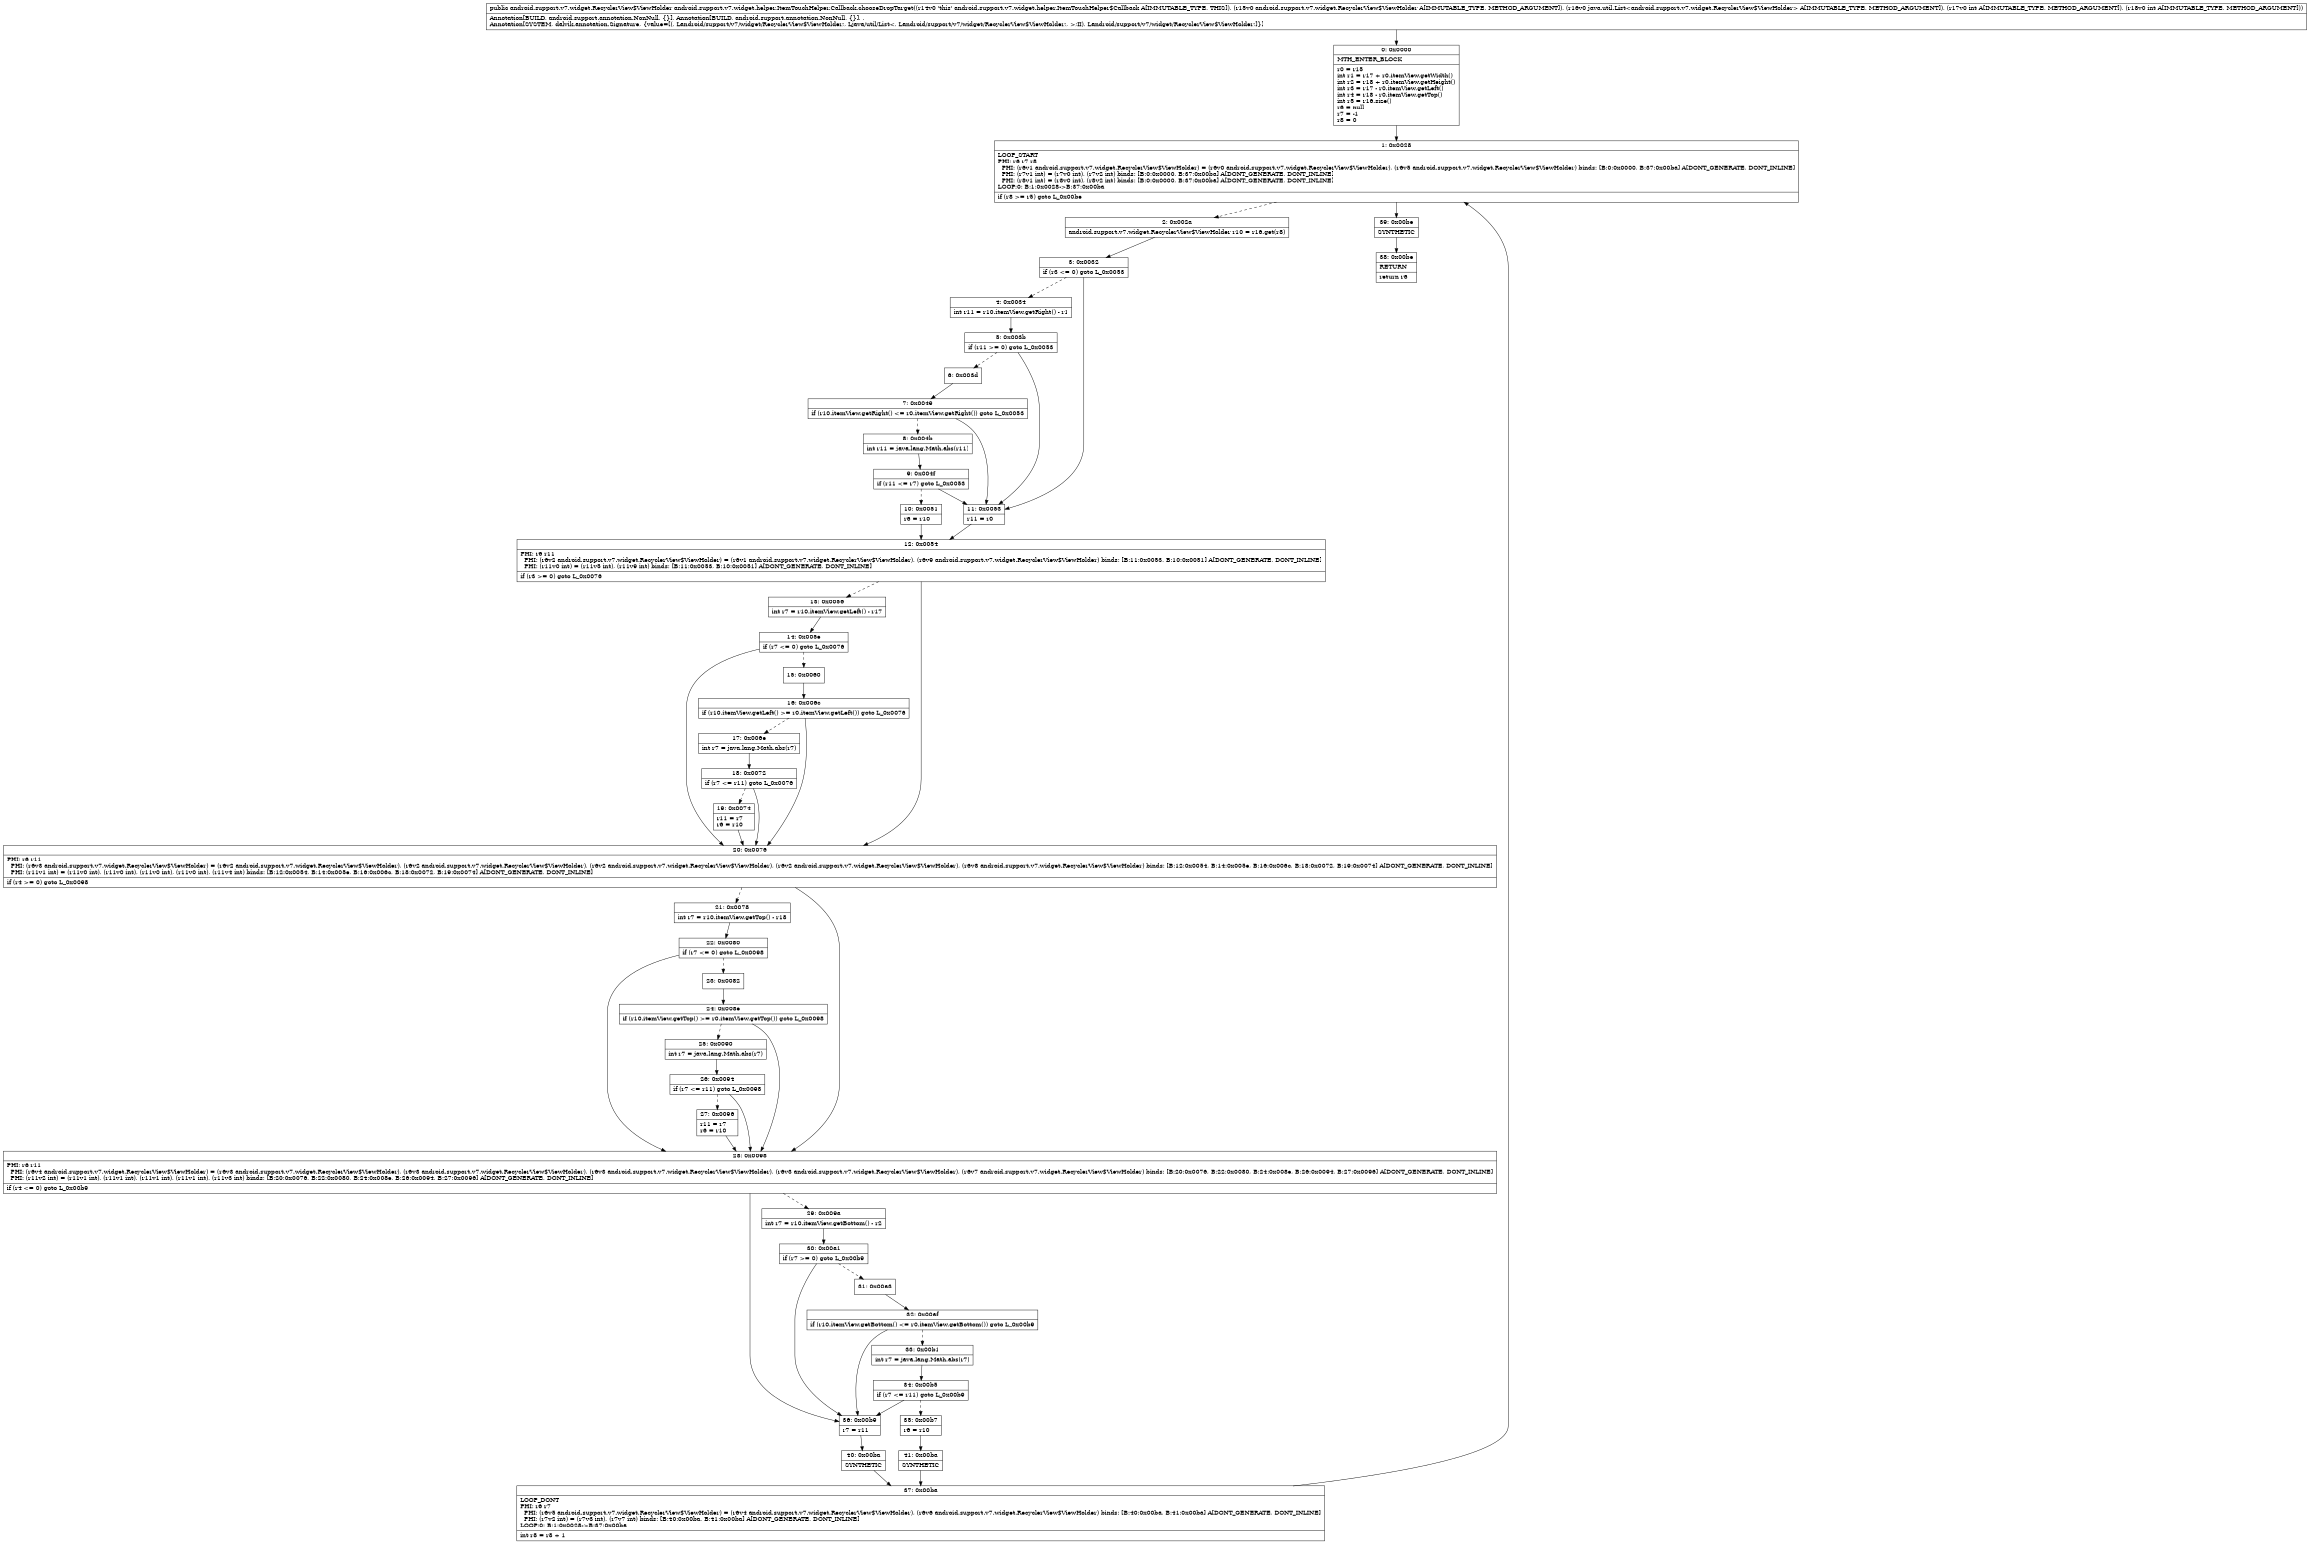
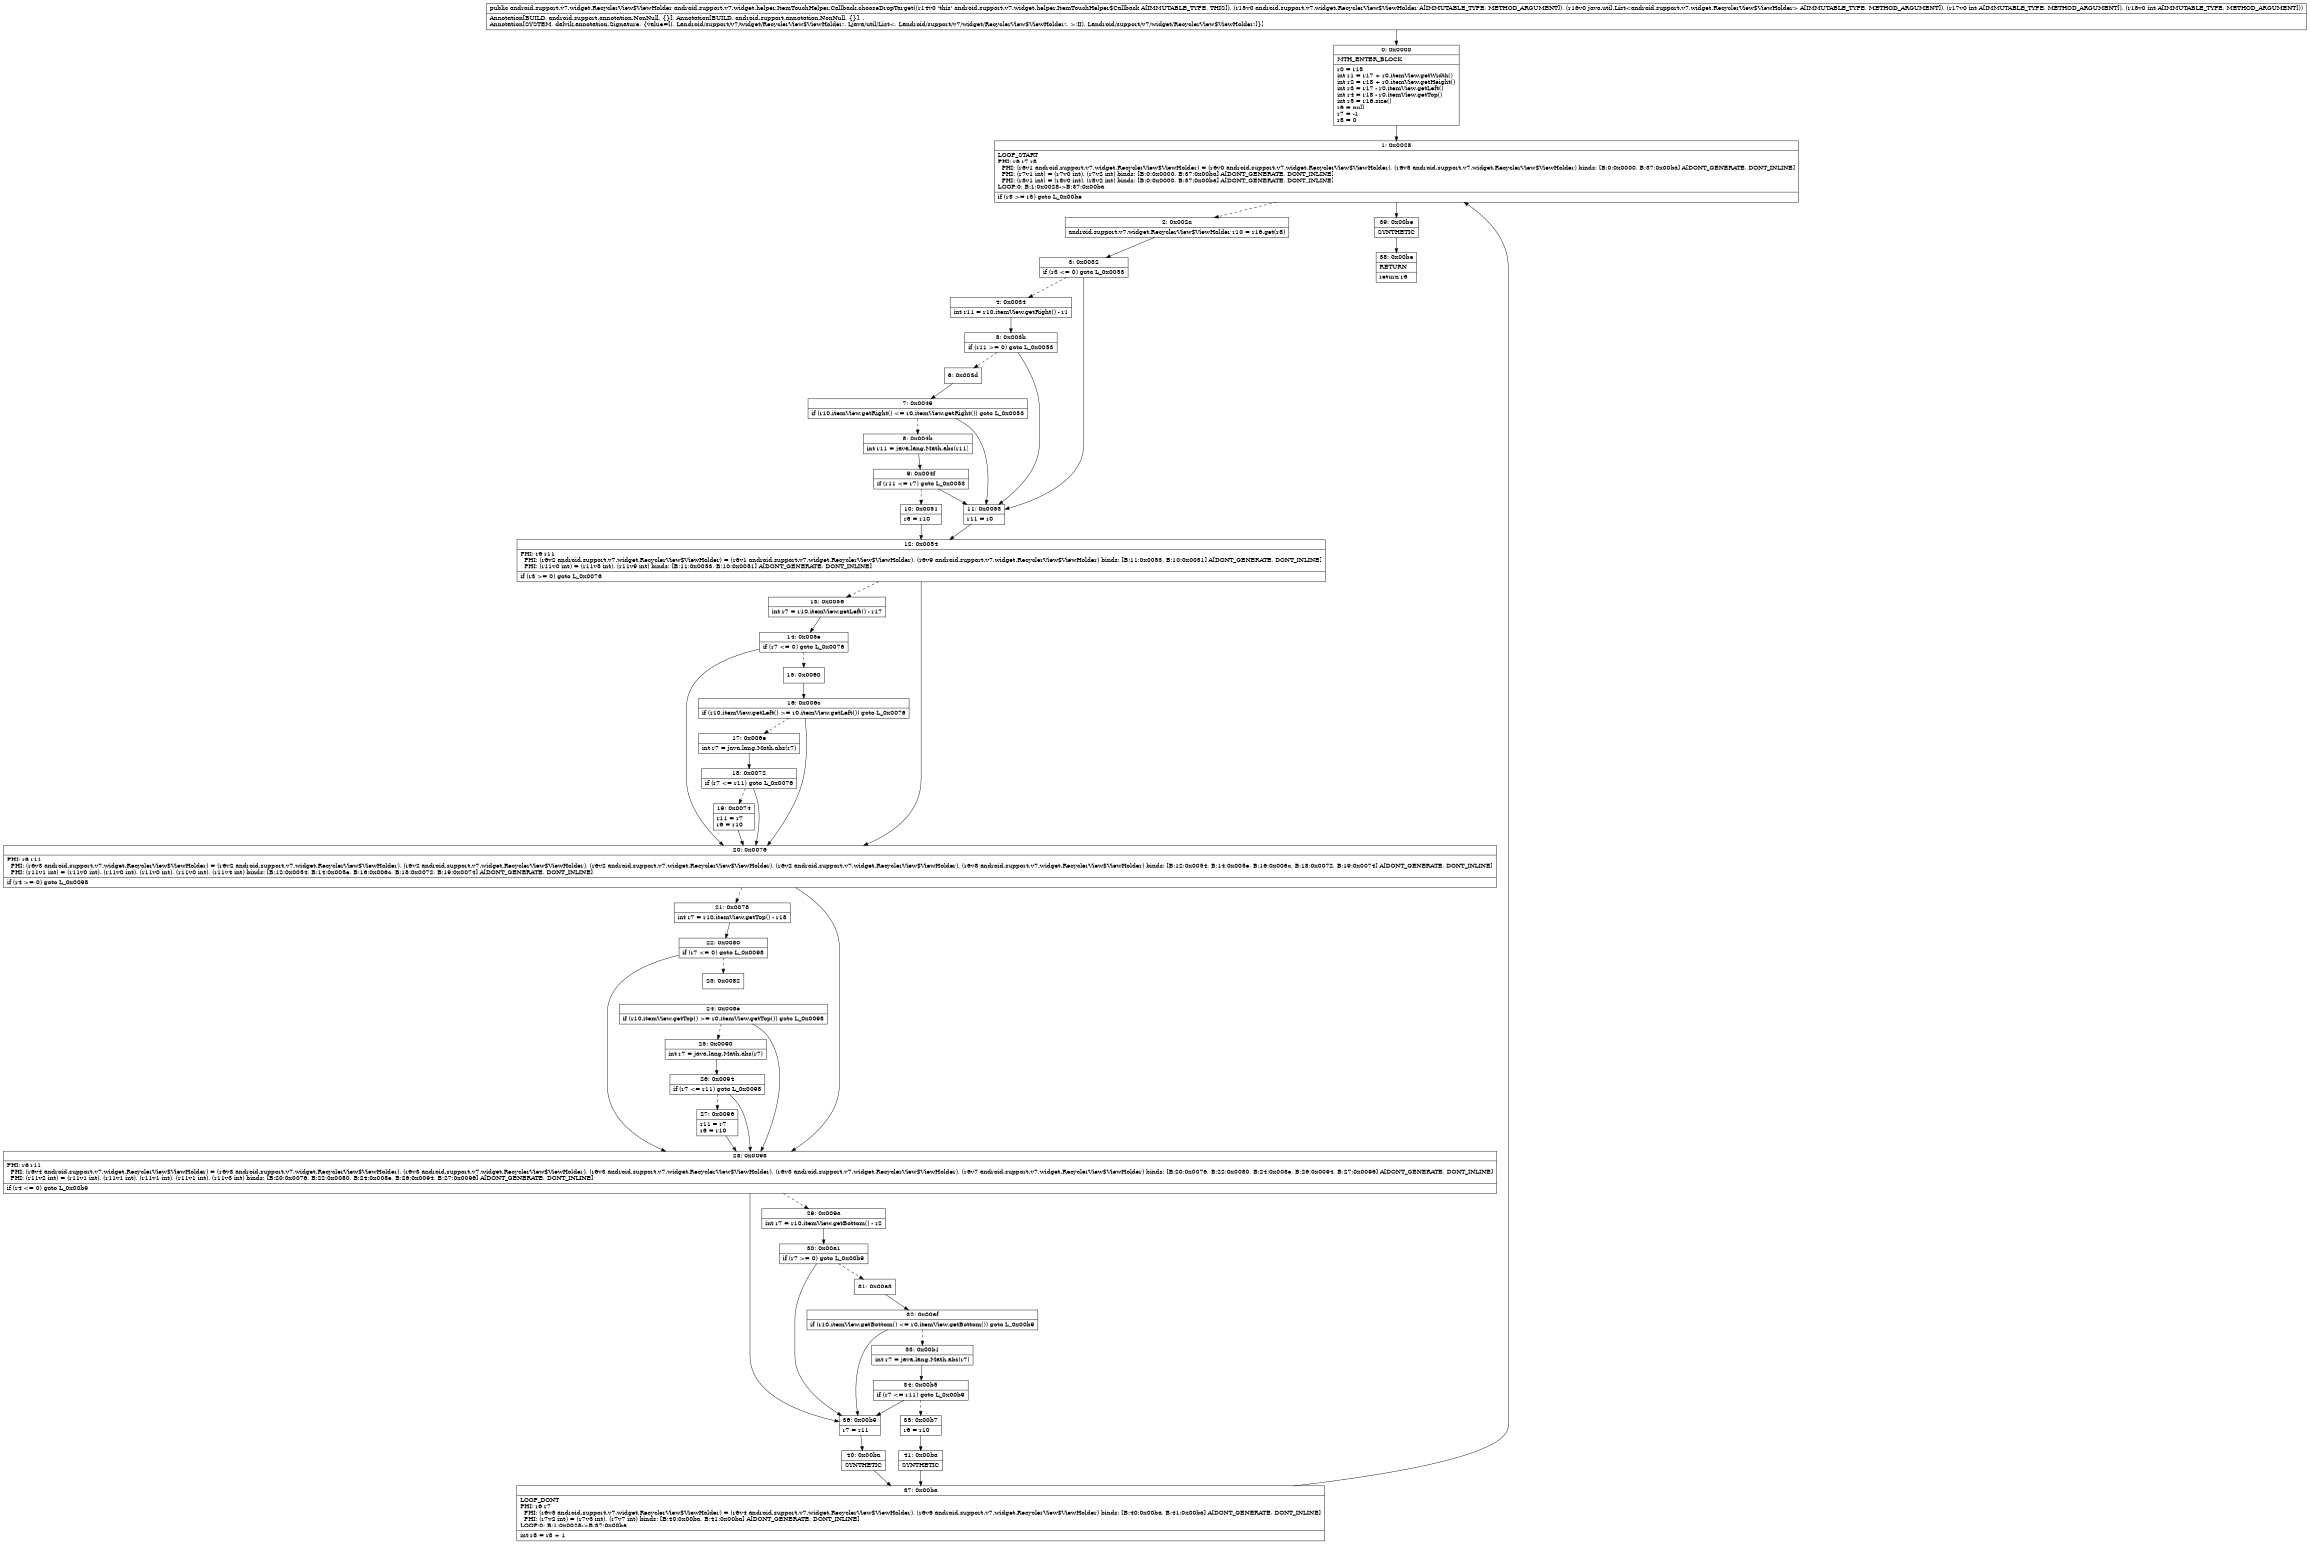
edge "23: 0x0082" -> "24: 0x008e": removed
